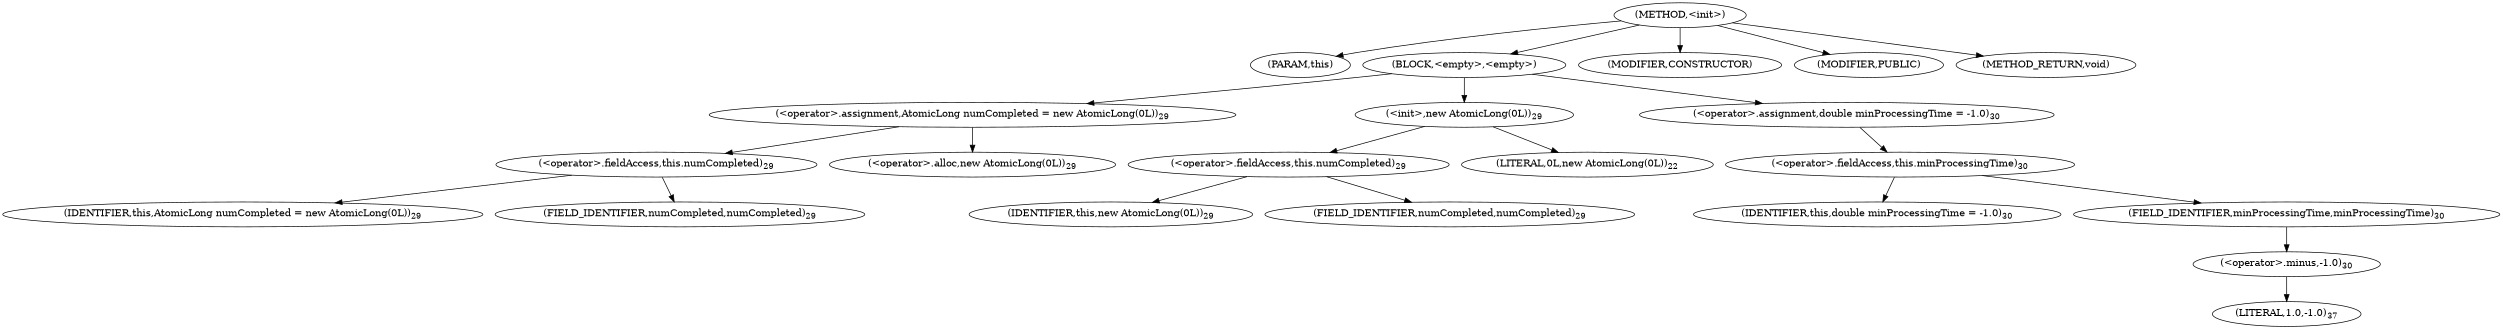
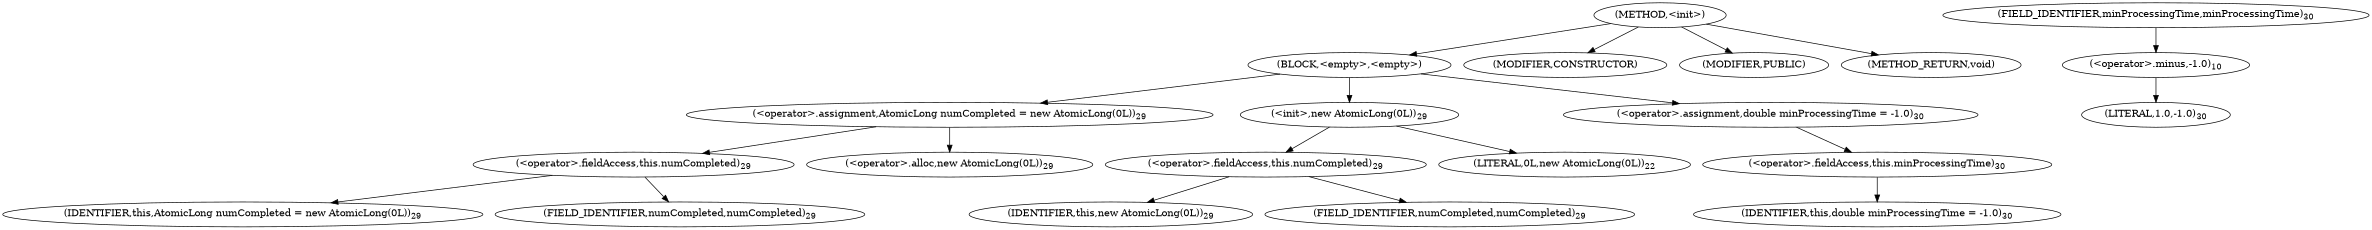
node "(PARAM,this)": removed
edge "(<operator>.fieldAccess,this.minProcessingTime)" -> "(FIELD_IDENTIFIER,minProcessingTime,minProcessingTime)": removed
node "(<operator>.minus,-1.0)": text "30" -> "10"
node "(LITERAL,1.0,-1.0)": text "37" -> "30"
